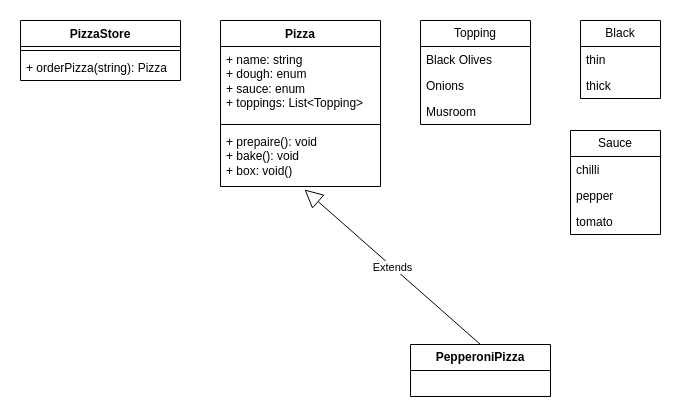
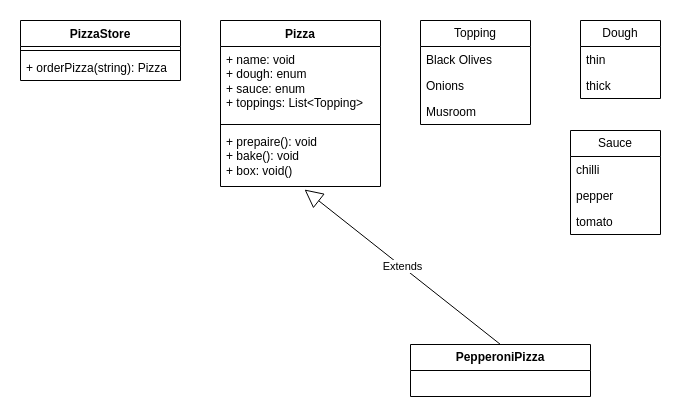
node "Black": label "Black" -> "Dough"
node "+ name: string + dough: enum + sauce: enum + toppings: List<Topping>": label "+ name: string + dough: enum + sauce: enum + toppings: List<Topping>" -> "+ name: void + dough: enum + sauce: enum + toppings: List<Topping>"
node "PepperoniPizza": size 140x52 -> 180x52
